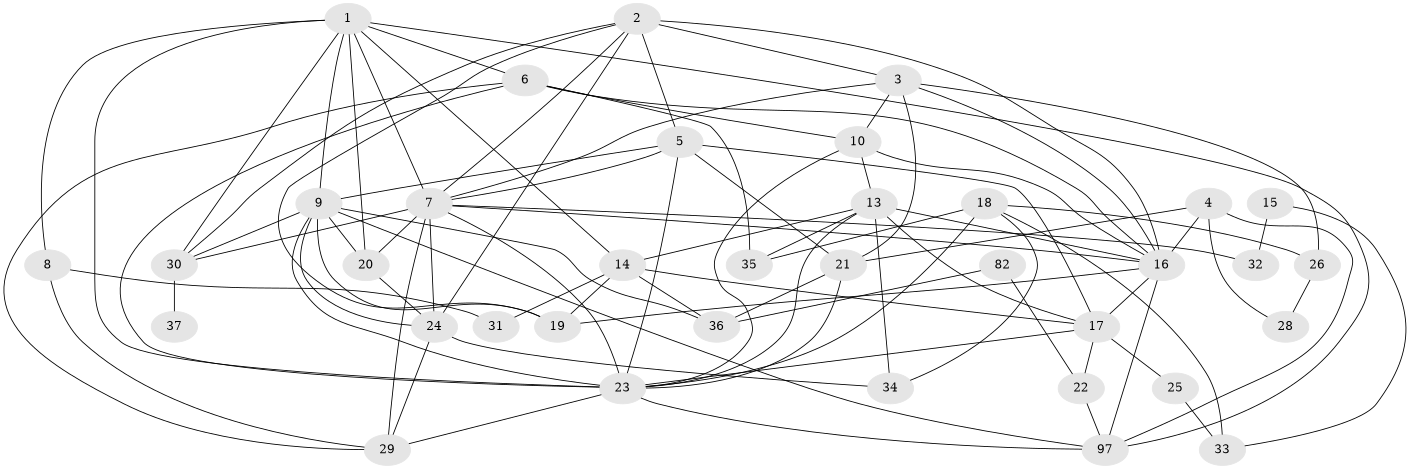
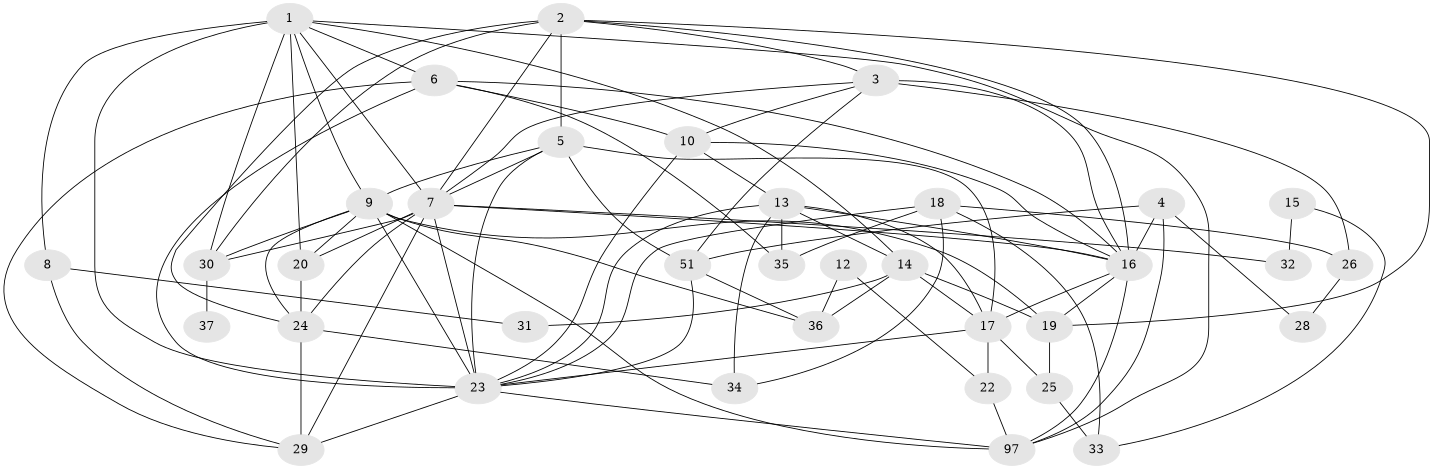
node "21": label "21" -> "51"
node "82": label "82" -> "12"
edge "19" -- "25": added
